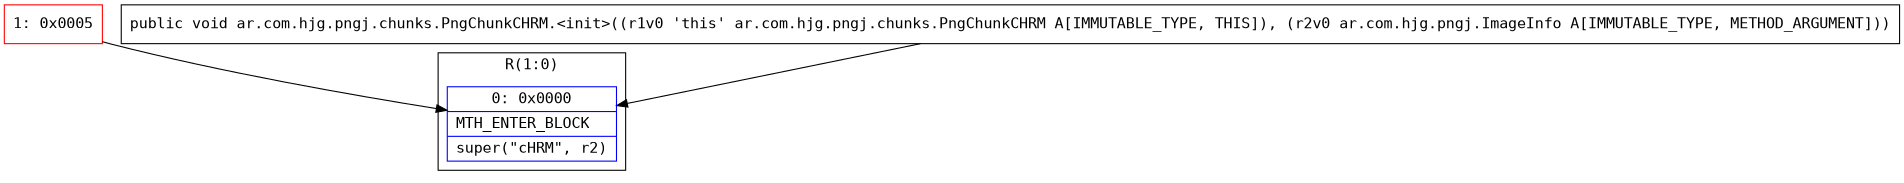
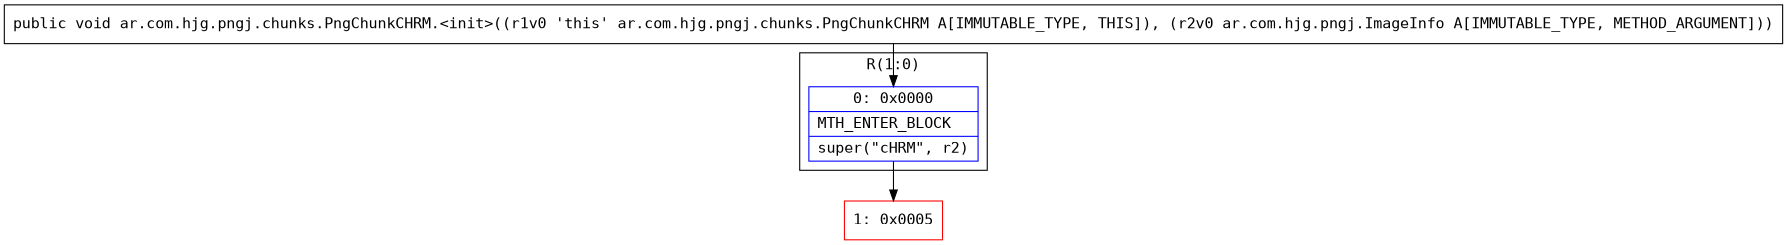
edge "1: 0x0005" -> "0: 0x0000": reversed
